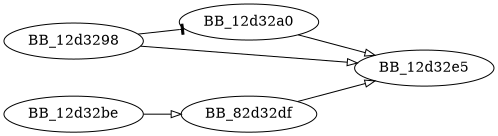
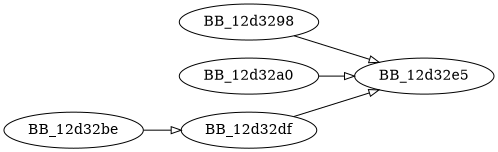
edge "BB_12d3298" -> "BB_12d32a0": removed
node "BB_82d32df": label "BB_82d32df" -> "BB_12d32df"
